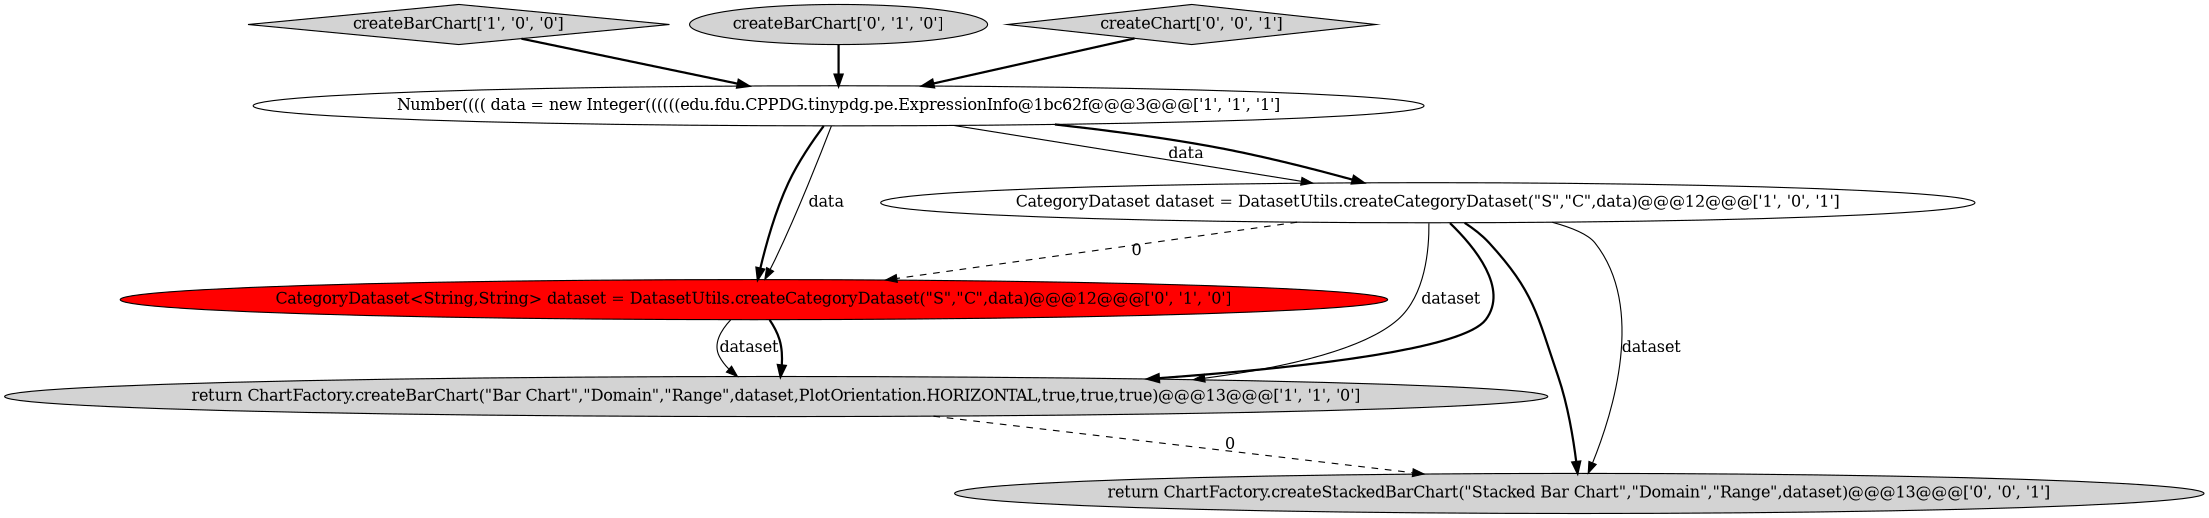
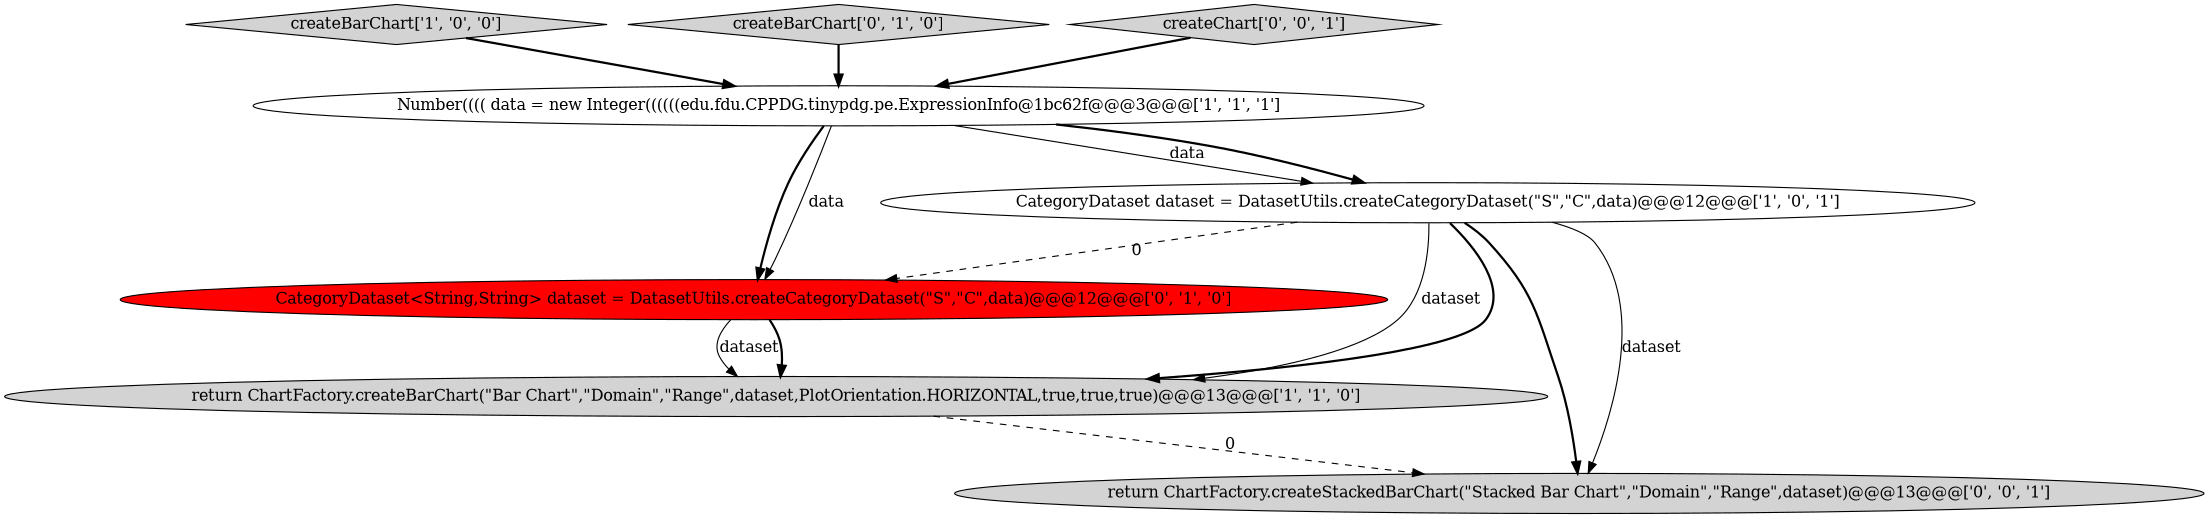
node "createBarChart['0', '1', '0']": shape ellipse -> diamond
